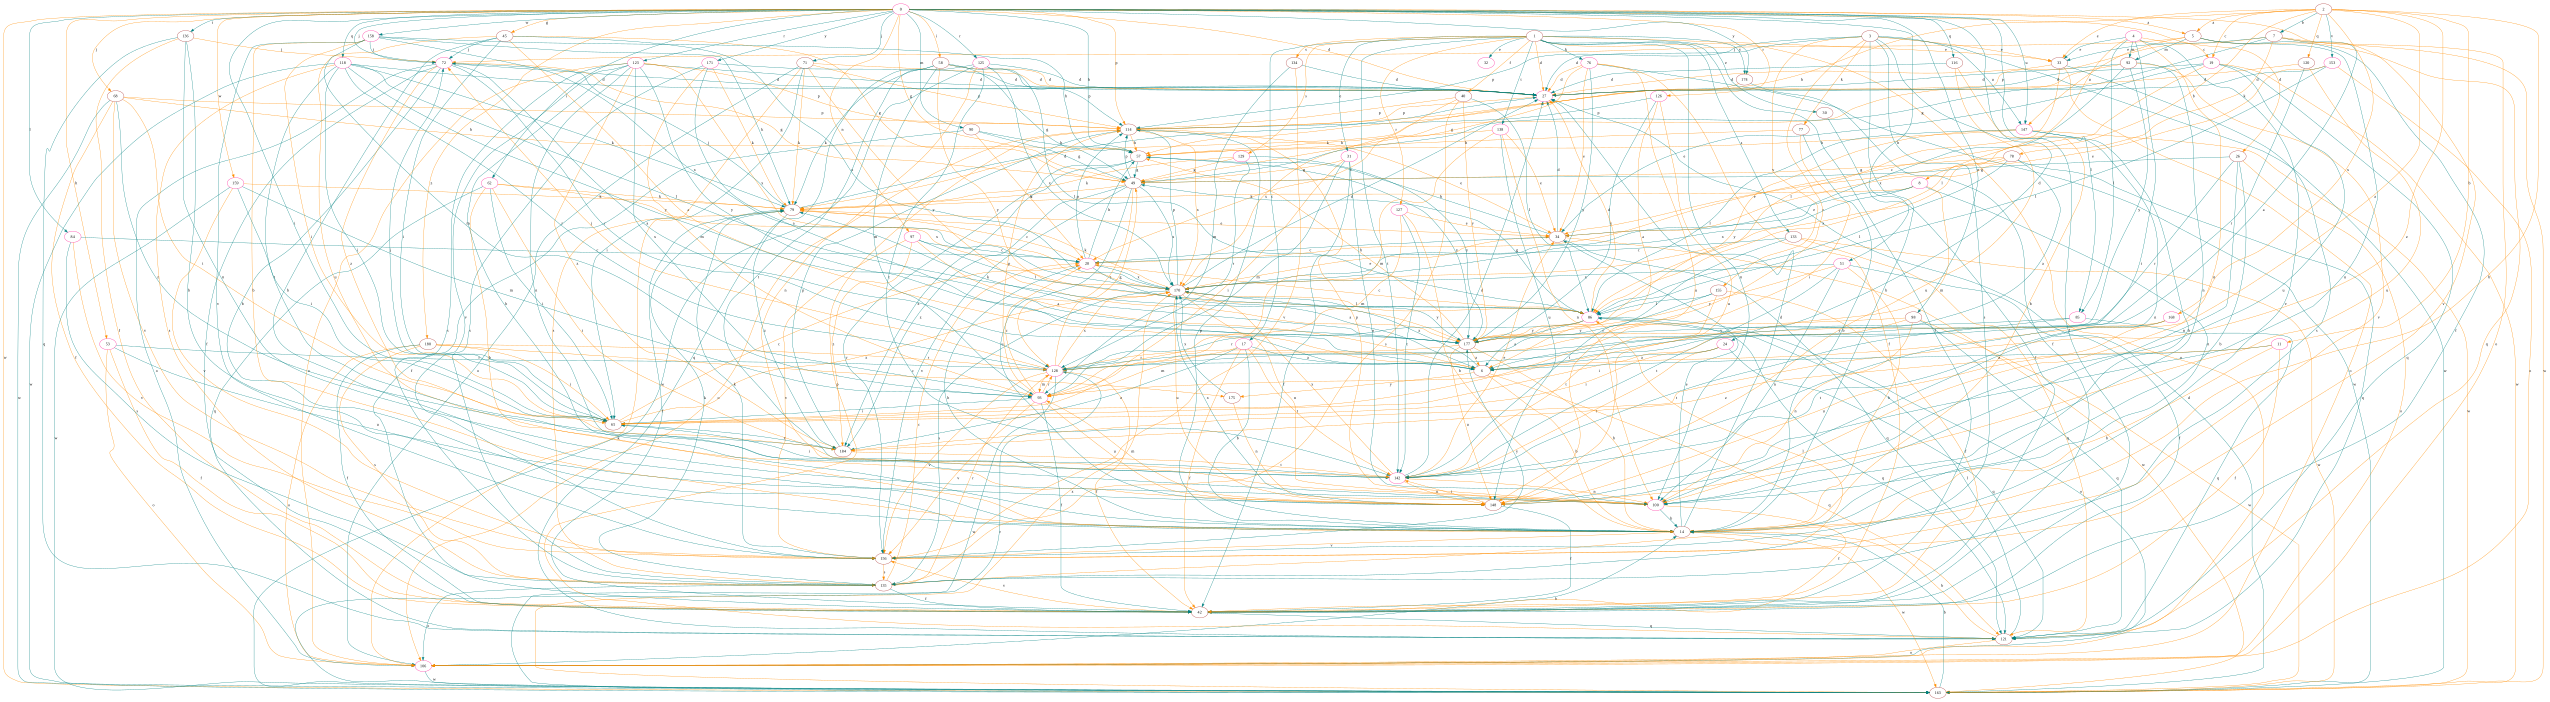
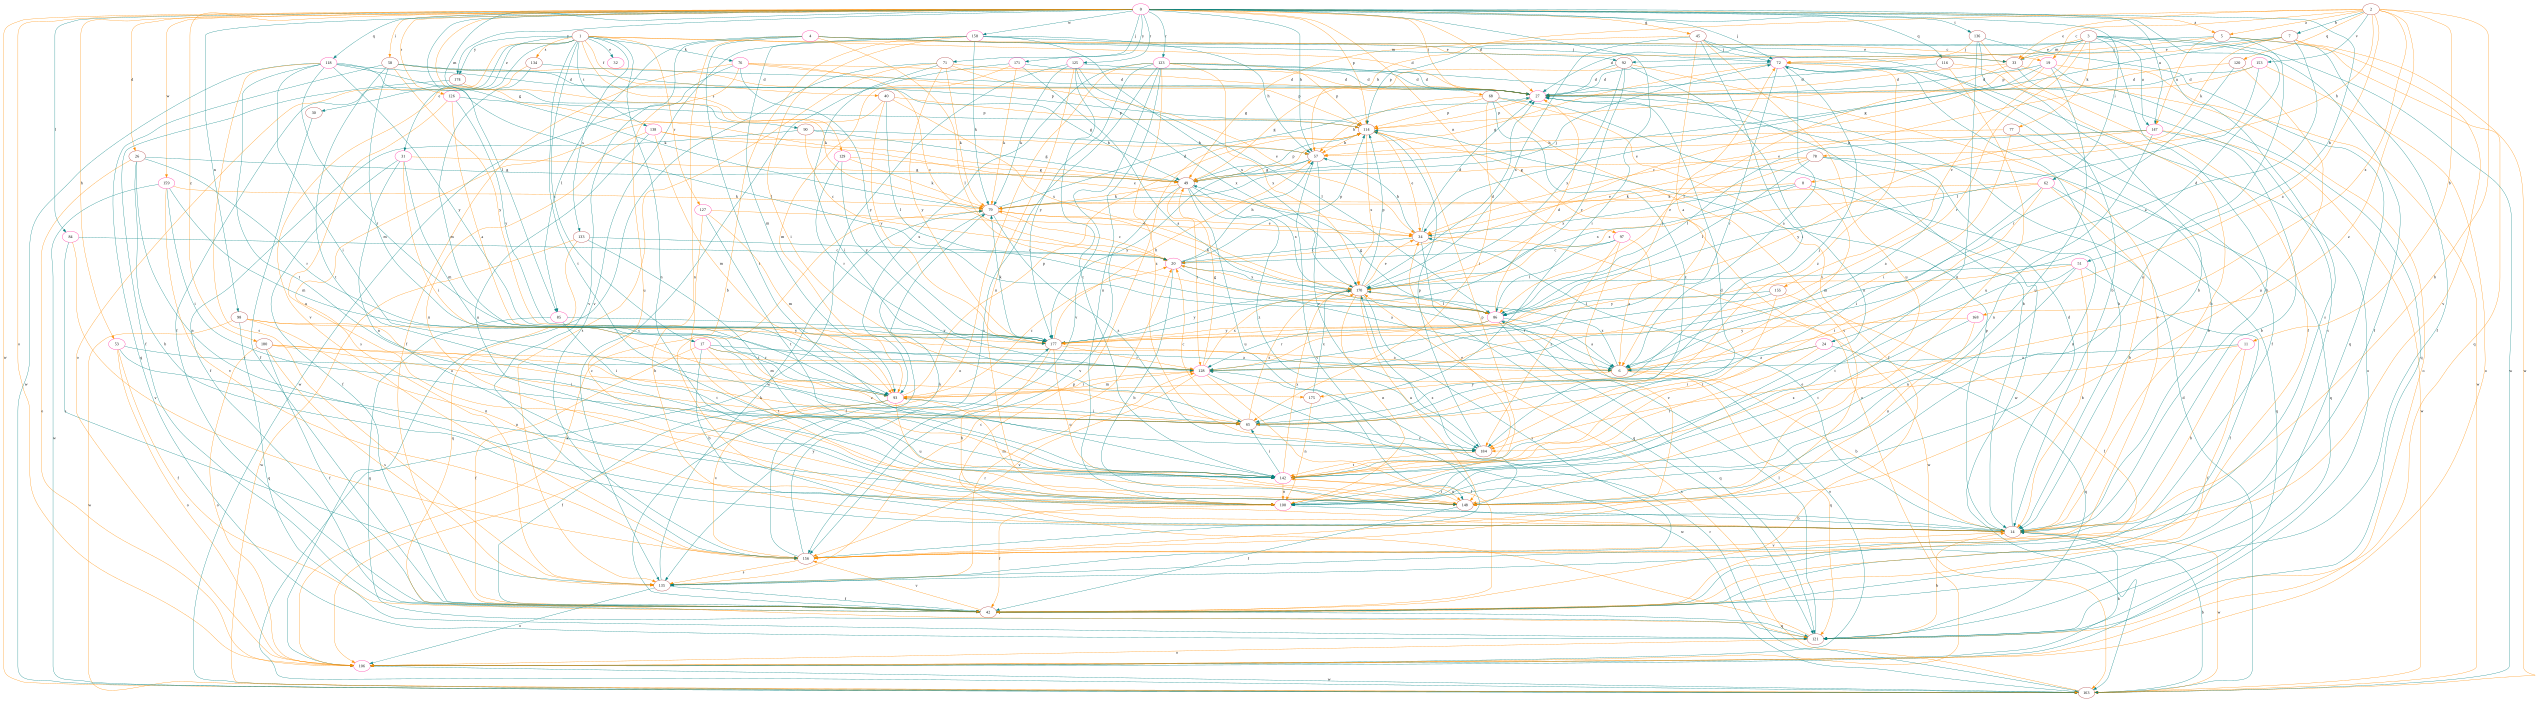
edge "135" -> "86": removed, label "l"
